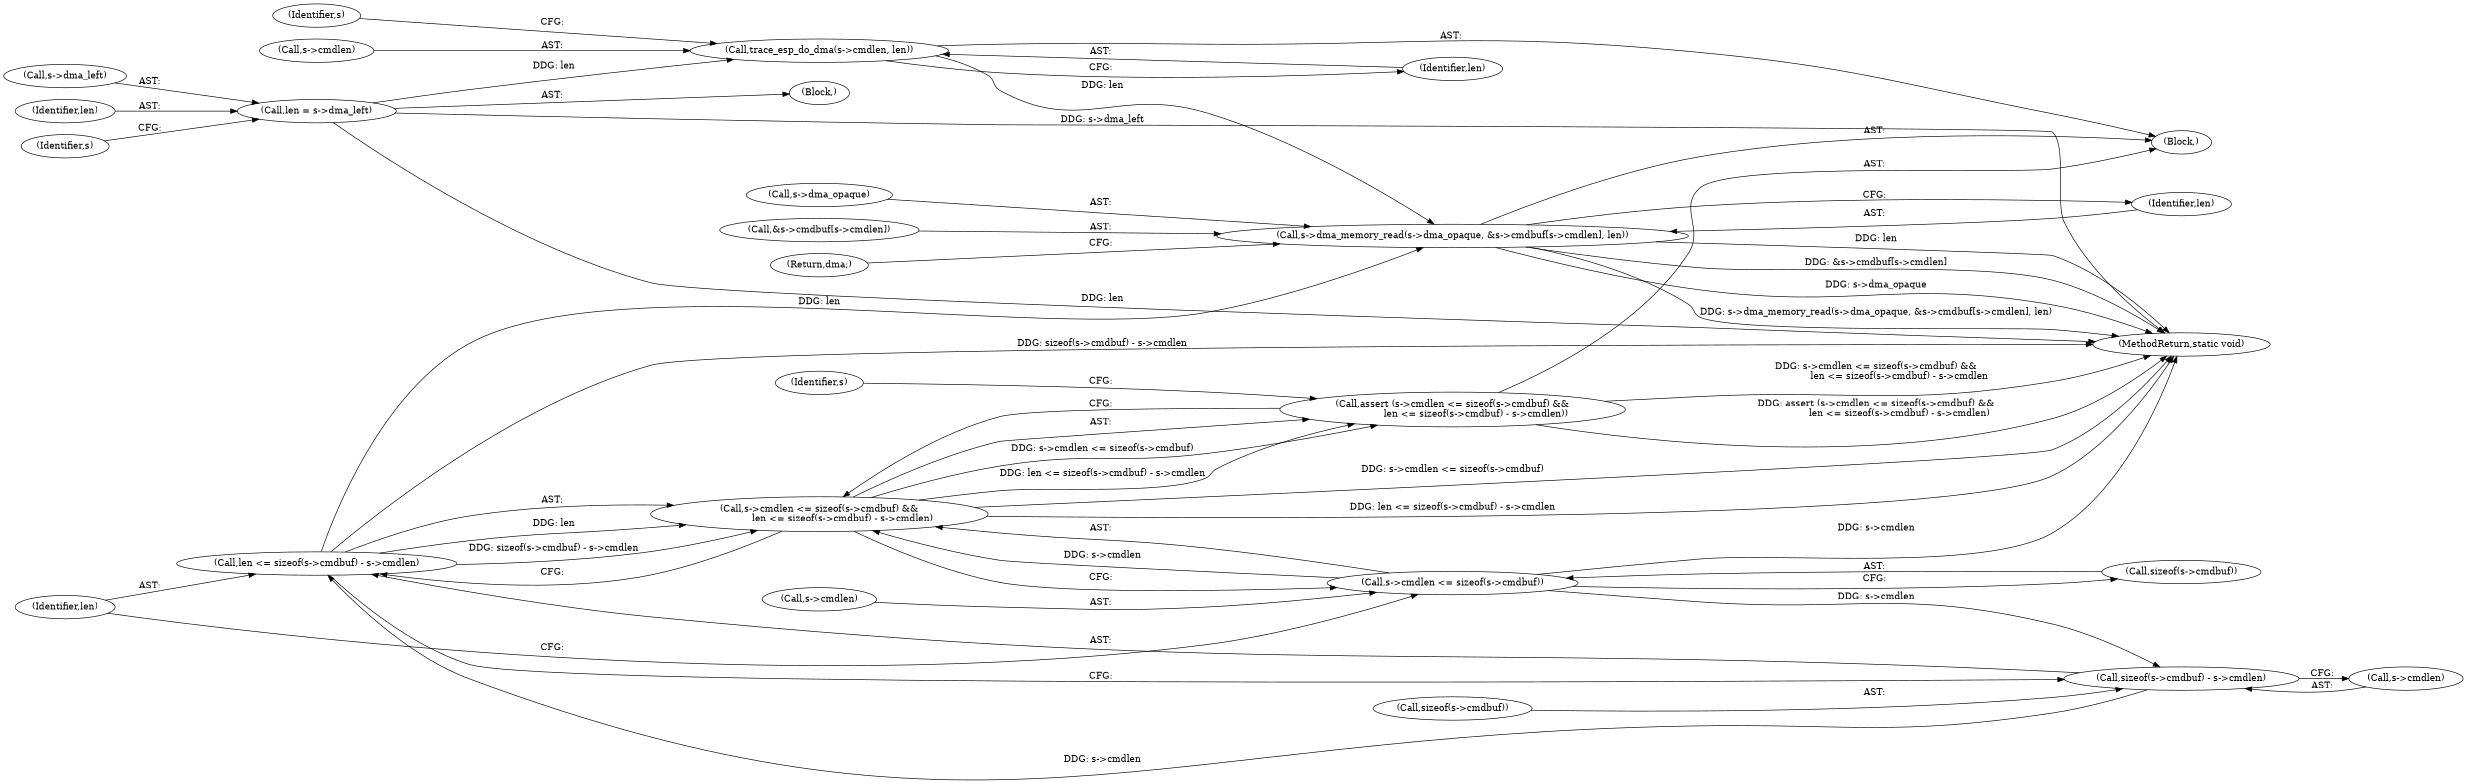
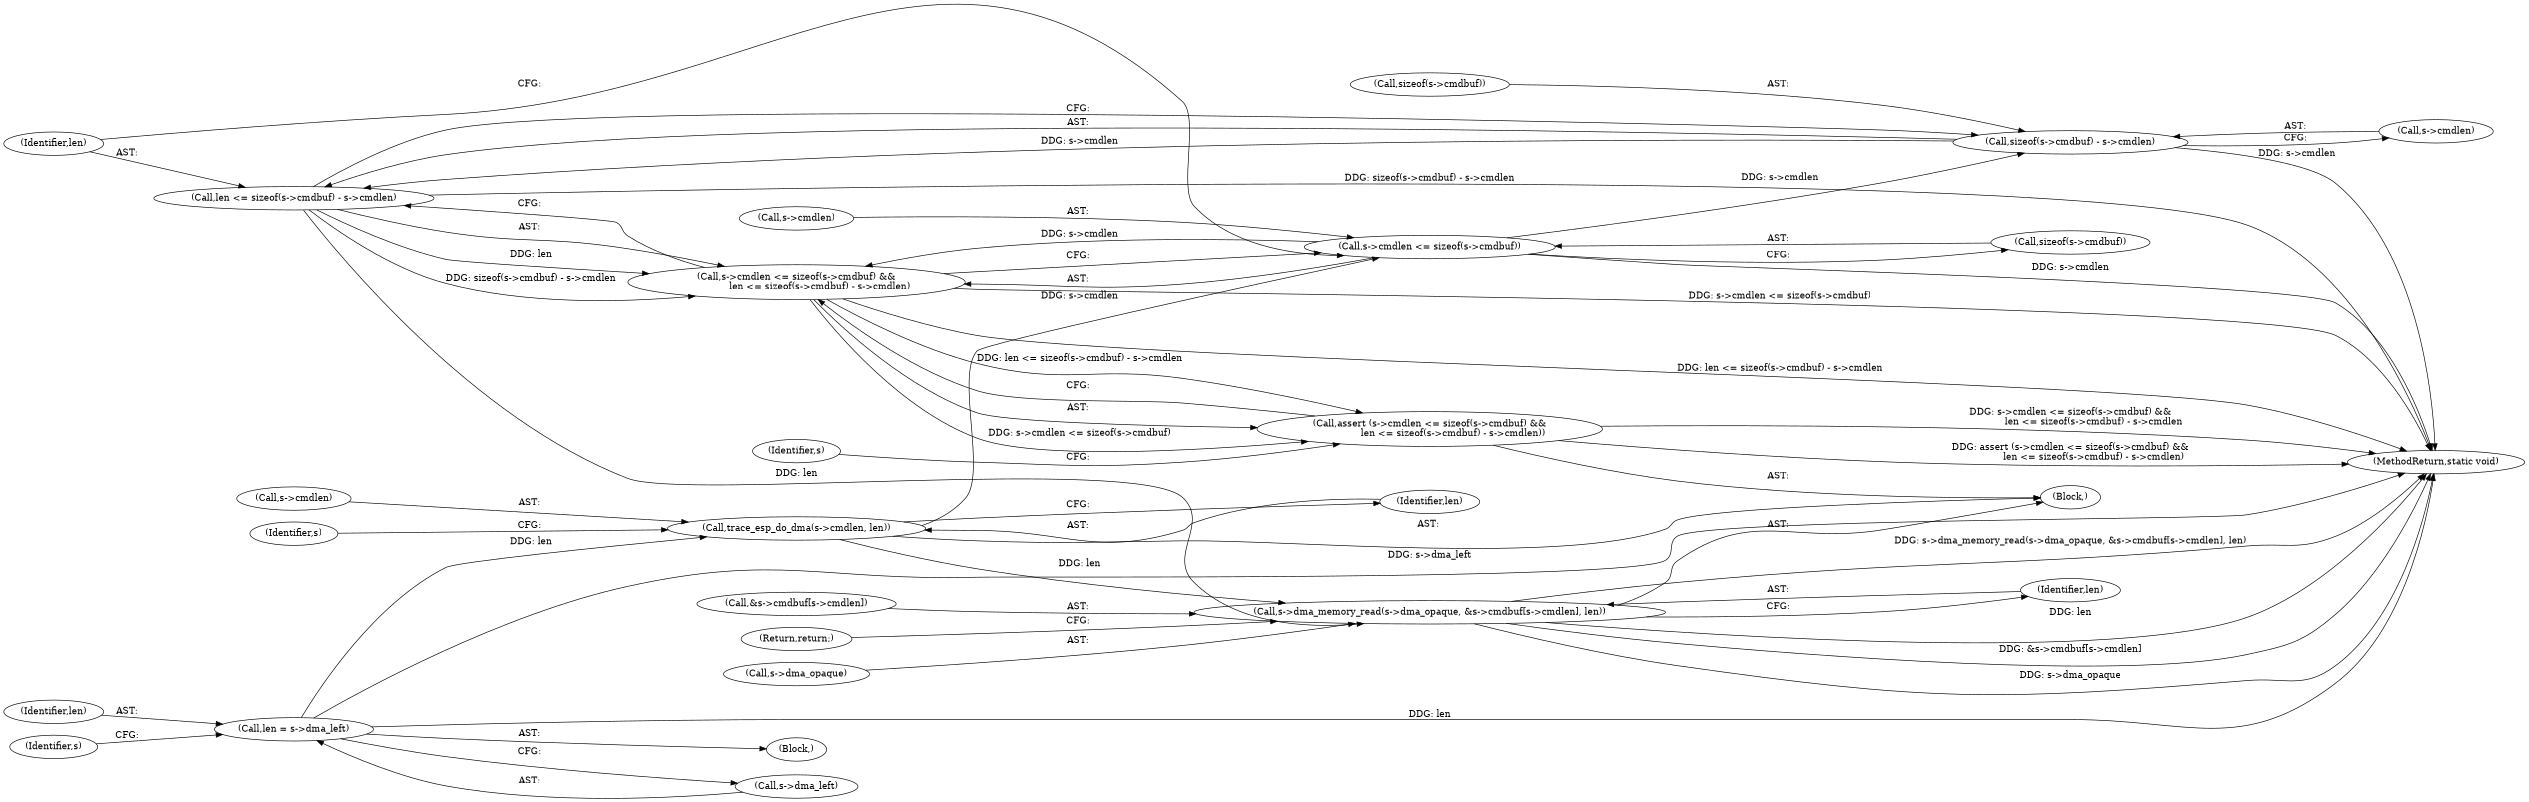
edge "(Call,sizeof(s->cmdbuf) - s->cmdlen)" -> "(MethodReturn,static void)": added, label "DDG: s->cmdlen"
node "(Return,dma;)": label "(Return,dma;)" -> "(Return,return;)"
edge "(Call,trace_esp_do_dma(s->cmdlen, len))" -> "(Call,s->cmdlen <= sizeof(s->cmdbuf))": added, label "DDG: s->cmdlen"
edge "(Call,len = s->dma_left)" -> "(Call,s->dma_left)": added, label "CFG:"
